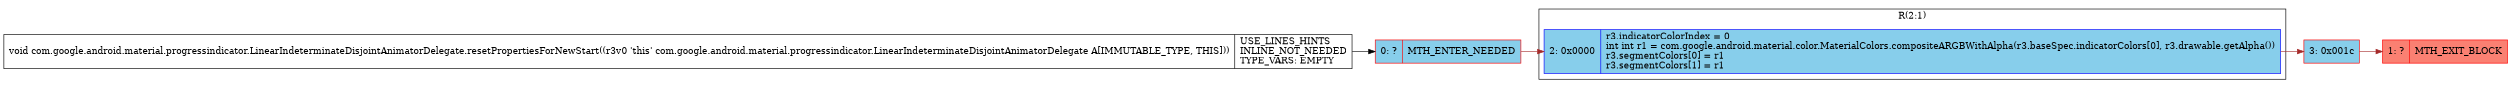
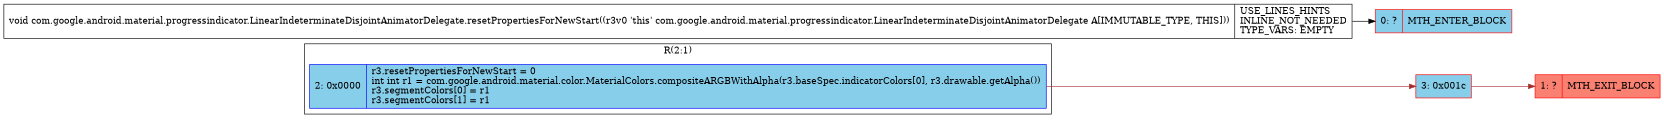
node "2: 0x0000": text "r3.indicatorColorIndex = 0" -> "r3.resetPropertiesForNewStart = 0"
node "0: ?": text "MTH_ENTER_NEEDED" -> "MTH_ENTER_BLOCK"
edge "0: ?" -> "2: 0x0000": removed
